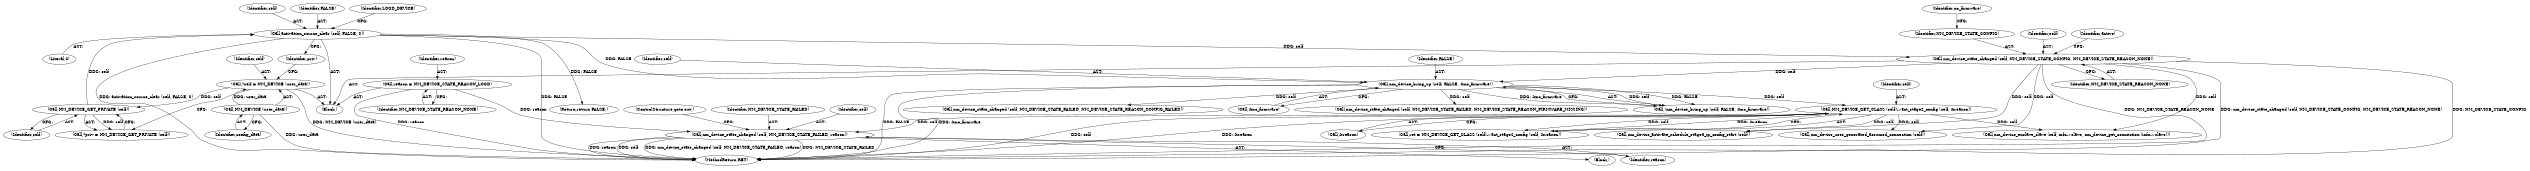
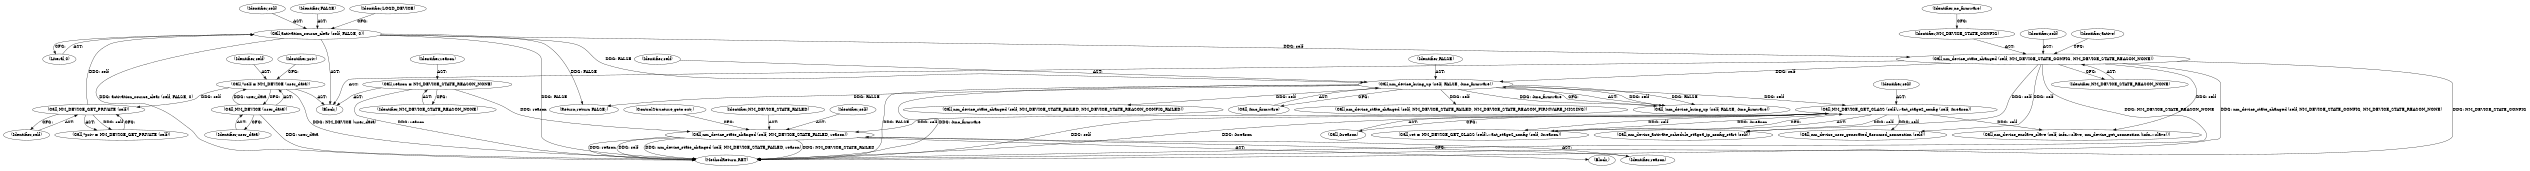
edge "(Call,activation_source_clear (self, FALSE, 0))" -> "(Identifier,priv)": now "(Call,activation_source_clear (self, FALSE, 0))" -> "(Literal,0)"
node "(Call,reason = NM_DEVICE_STATE_REASON_LOGD)": label "(Call,reason = NM_DEVICE_STATE_REASON_LOGD)" -> "(Call,reason = NM_DEVICE_STATE_REASON_NONE)"
edge "(Call,nm_device_bring_up (self, FALSE, &no_firmware))" -> "(Return,return FALSE;)": added, label "DDG: FALSE"
edge "(Call,*self = NM_DEVICE (user_data))" -> "(Call,*priv = NM_DEVICE_GET_PRIVATE (self))": now "(Call,*self = NM_DEVICE (user_data))" -> "(Call,NM_DEVICE (user_data))"
node "(Identifier,config_data)": label "(Identifier,config_data)" -> "(Identifier,user_data)"
